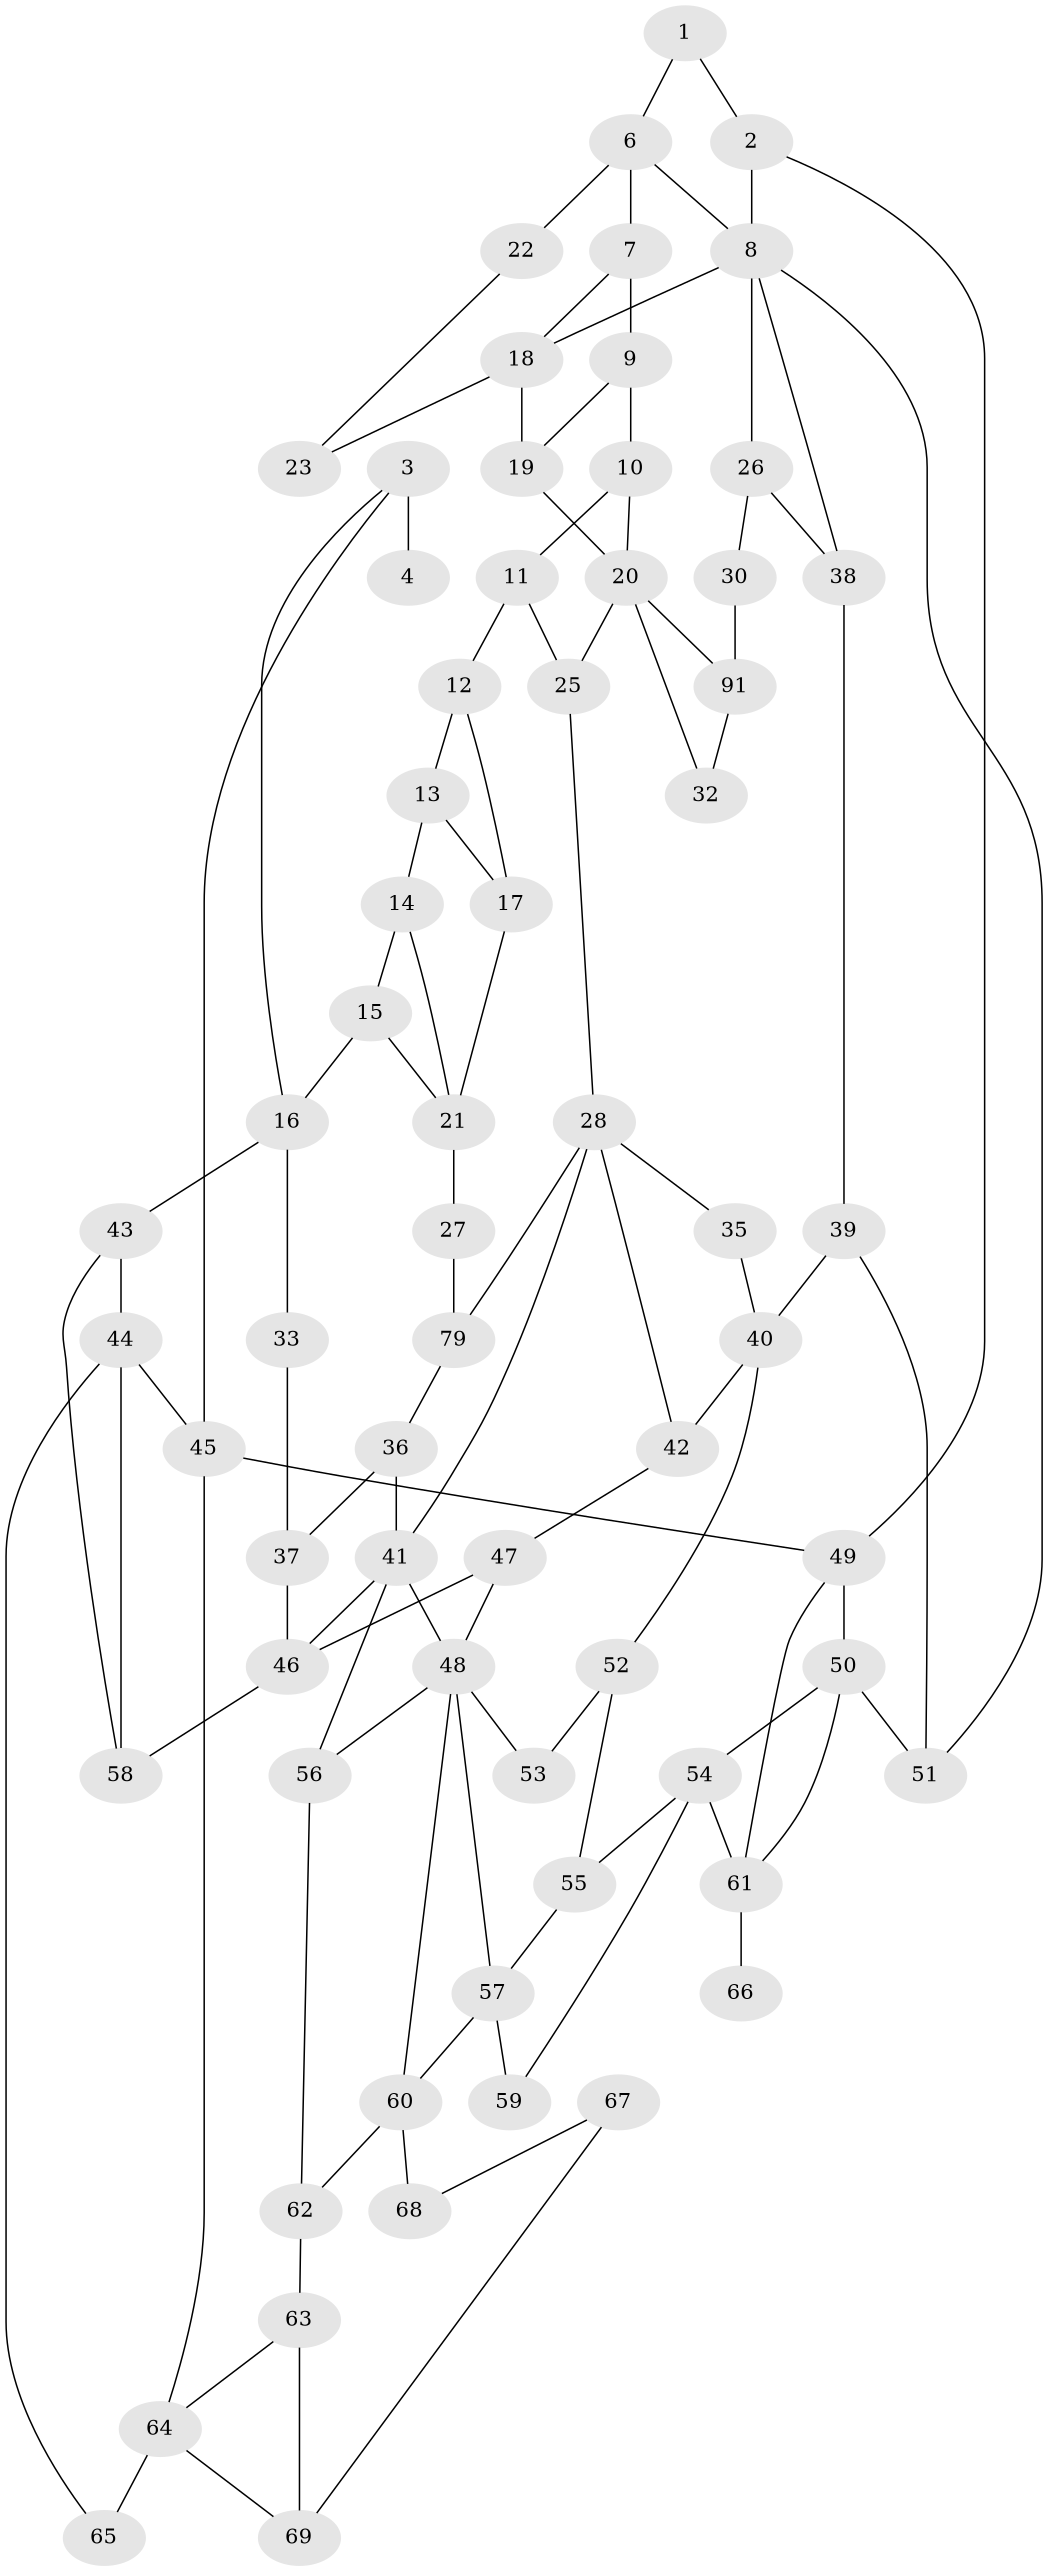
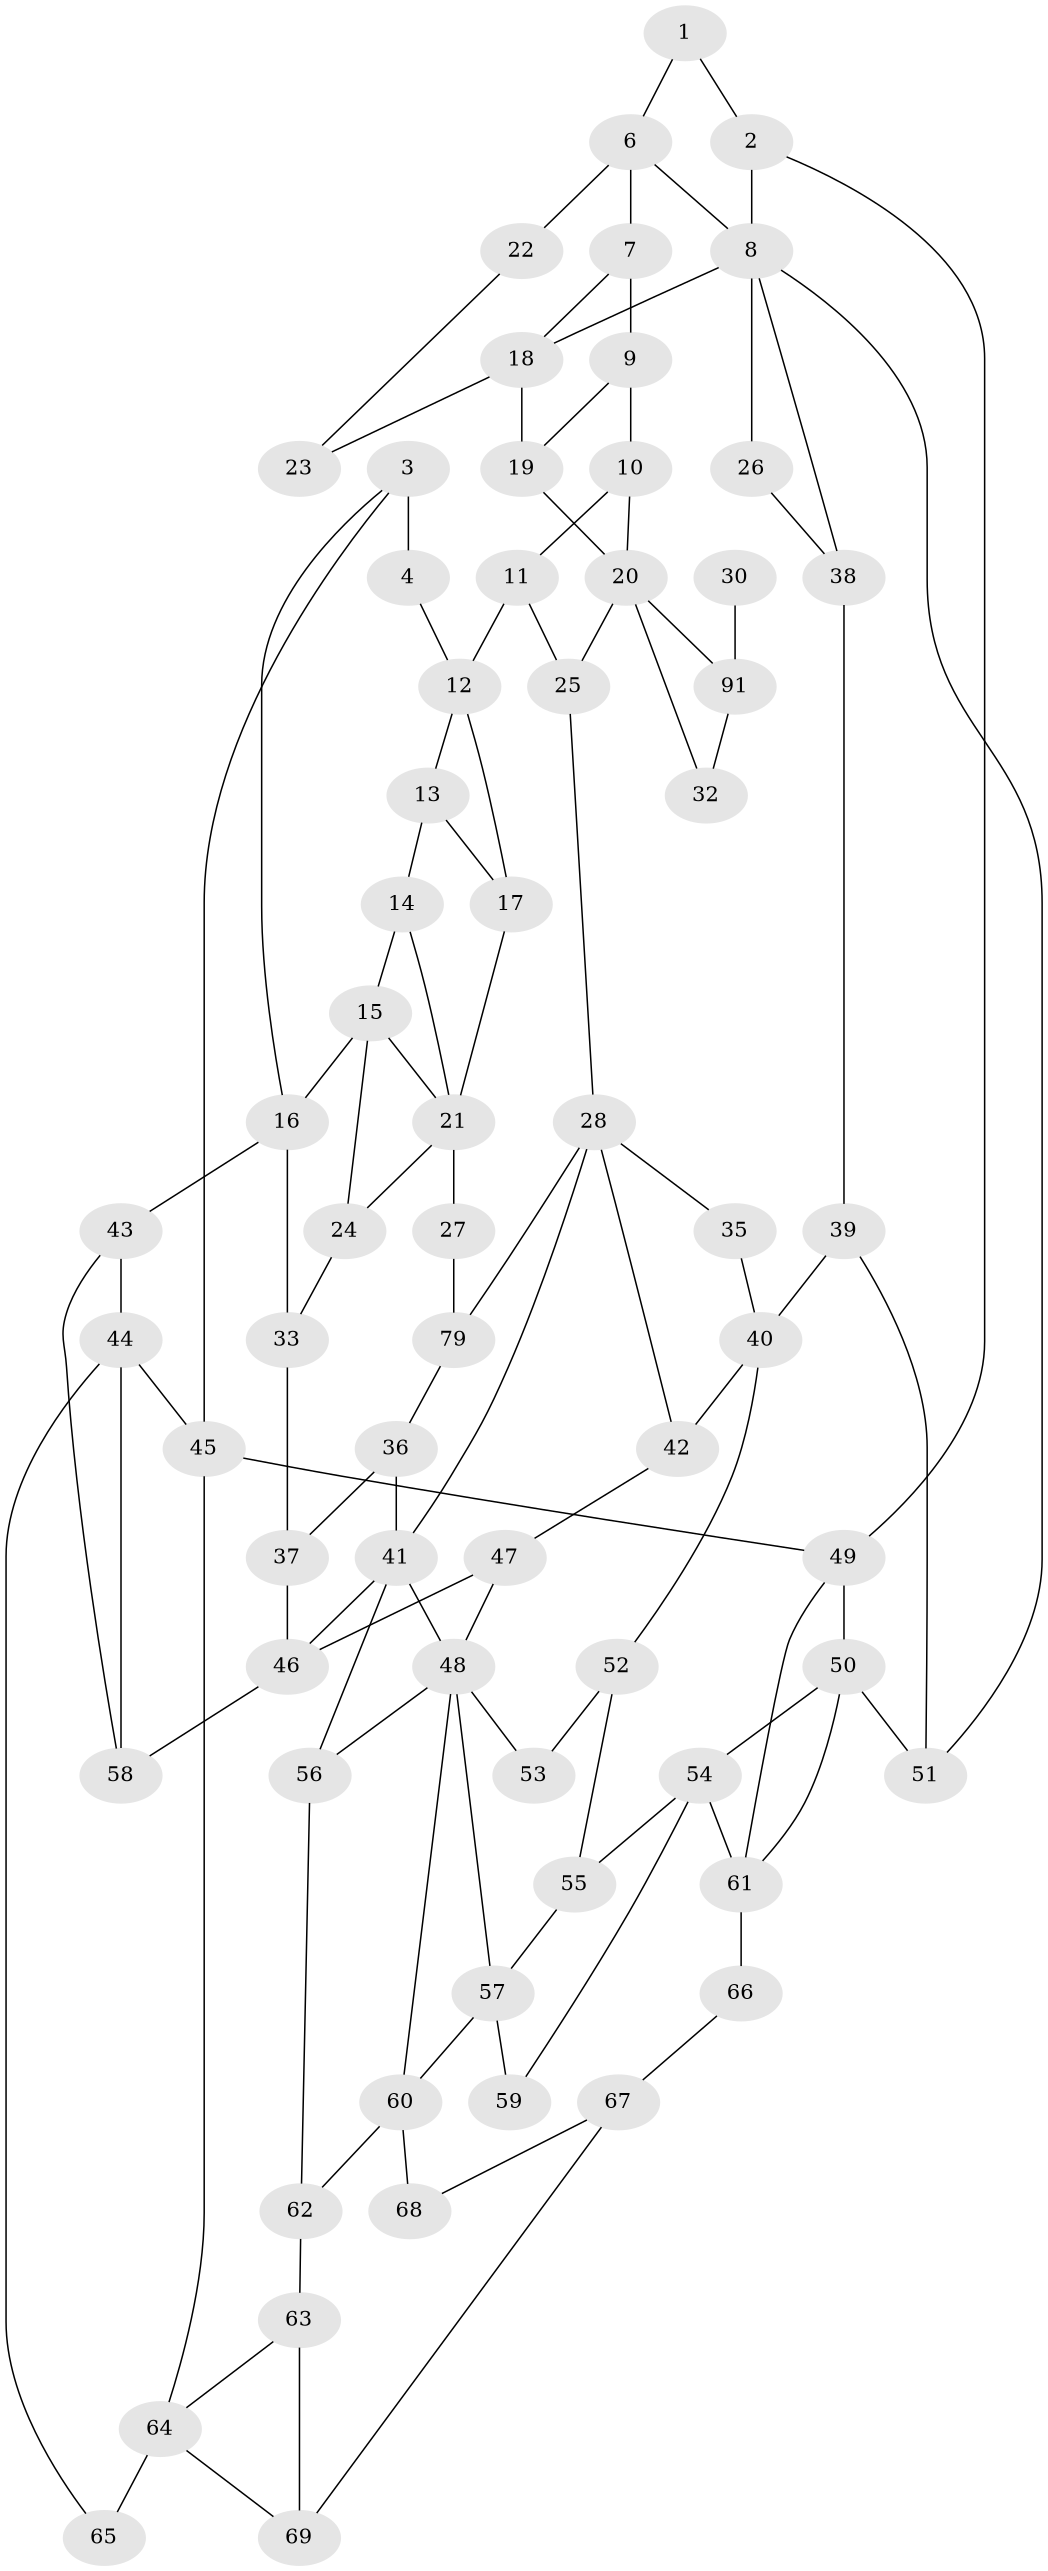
edge "26" -- "30": removed
edge "4" -- "12": added
node "24": added
edge "66" -- "67": added
